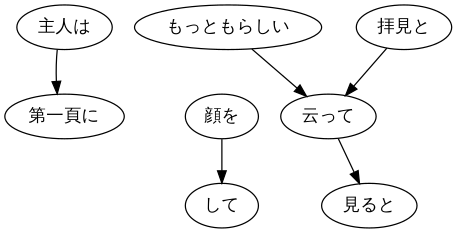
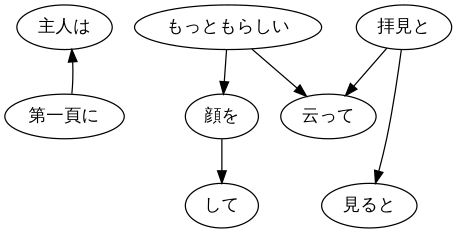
edge "主人は" -> "第一頁に": reversed
edge "もっともらしい" -> "顔を": added
edge "云って" -> "見ると": now "拝見と" -> "見ると"
